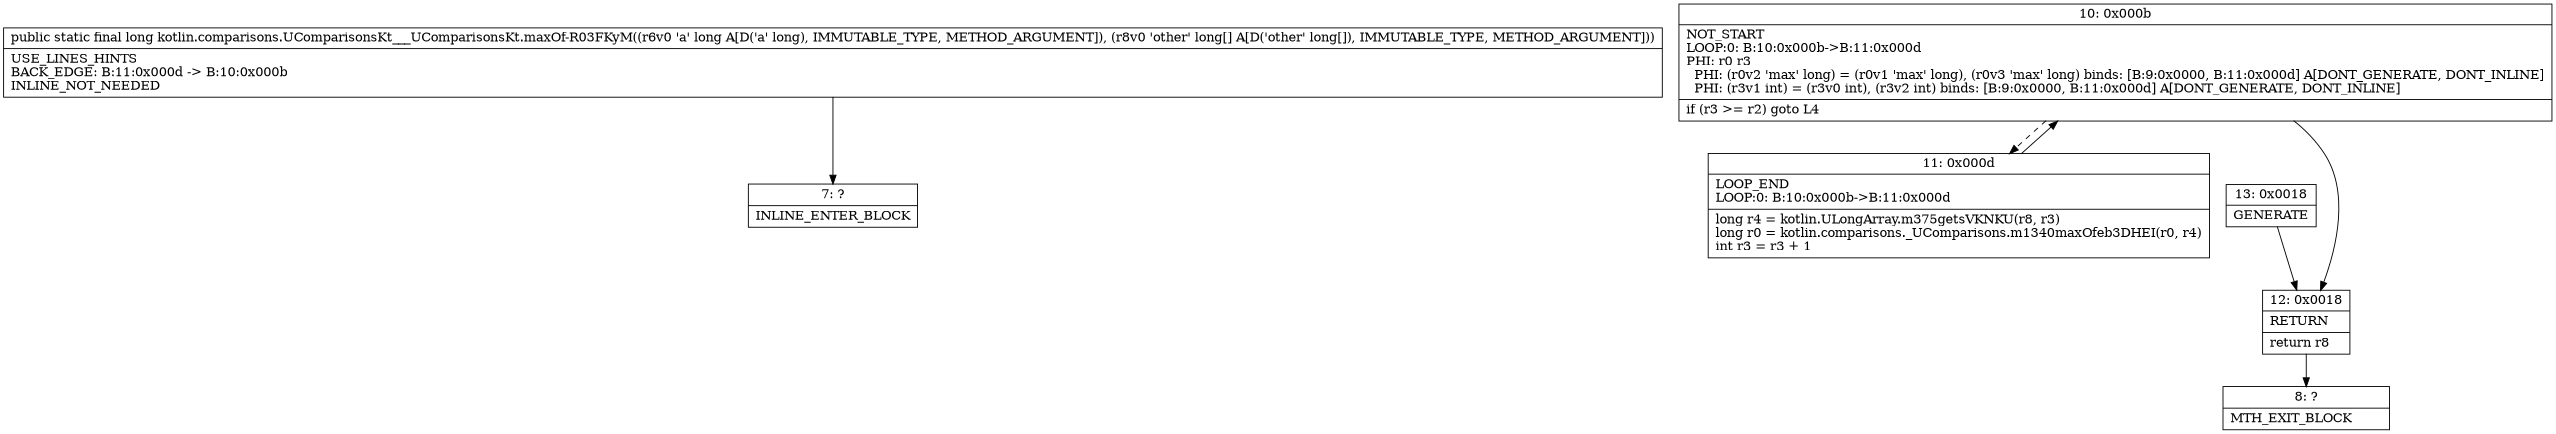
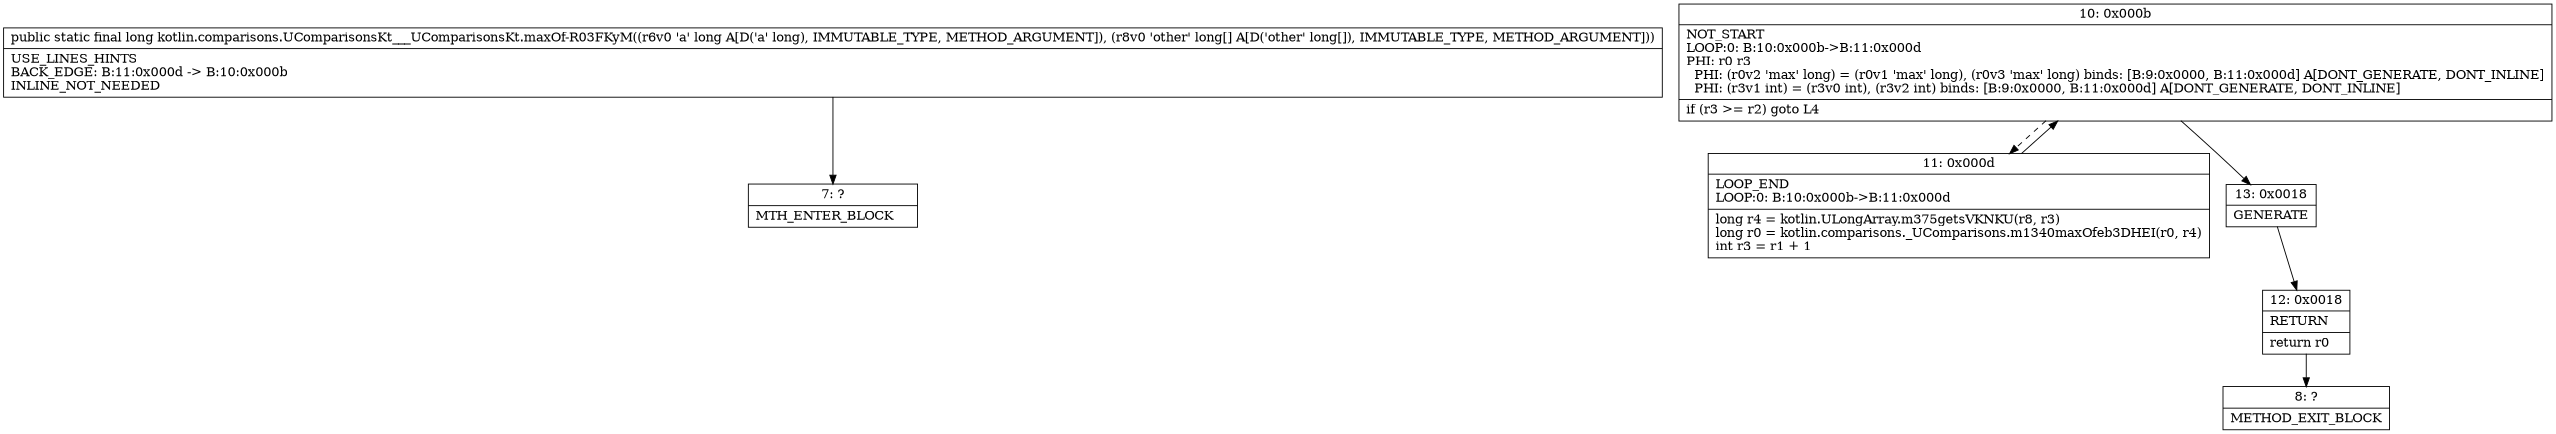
edge "10: 0x000b" -> "12: 0x0018": now "10: 0x000b" -> "13: 0x0018"
node "7: ?": text "INLINE_ENTER_BLOCK" -> "MTH_ENTER_BLOCK"
node "11: 0x000d": text "int r3 = r3 + 1" -> "int r3 = r1 + 1"
node "12: 0x0018": text "return r8" -> "return r0"
node "8: ?": text "MTH_EXIT_BLOCK" -> "METHOD_EXIT_BLOCK"
